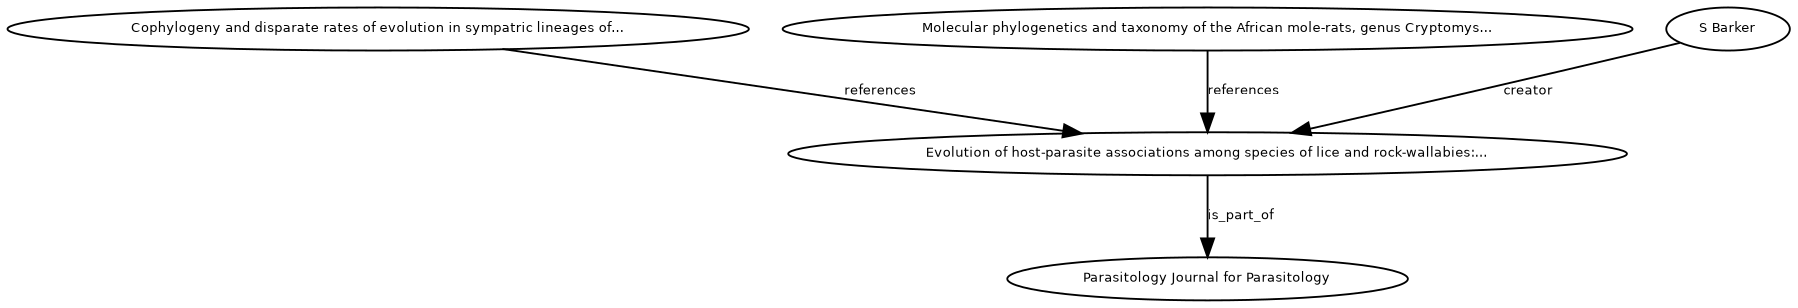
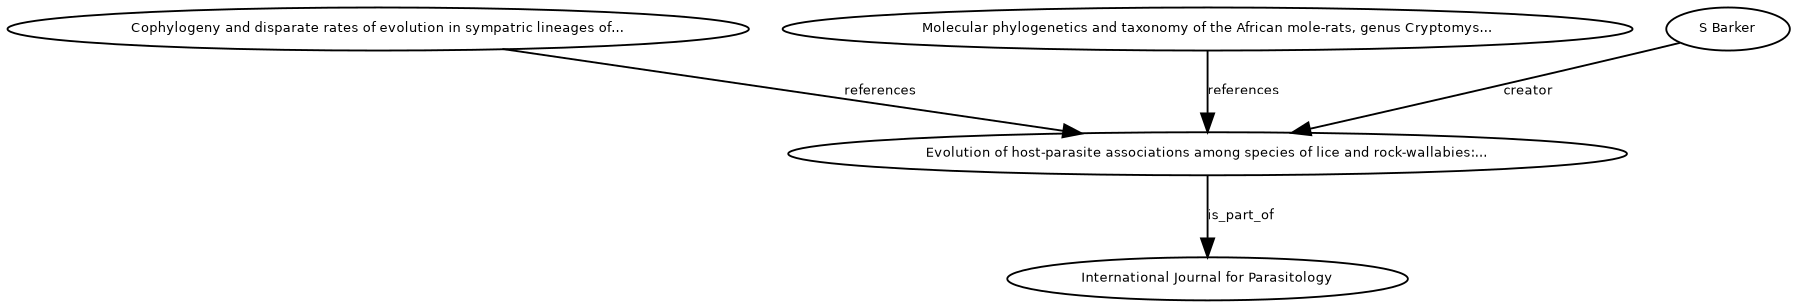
node "Parasitology Journal for Parasitology": label "Parasitology Journal for Parasitology" -> "International Journal for Parasitology"
